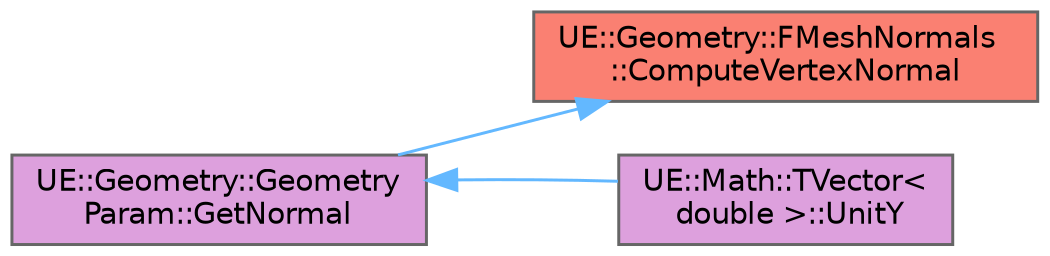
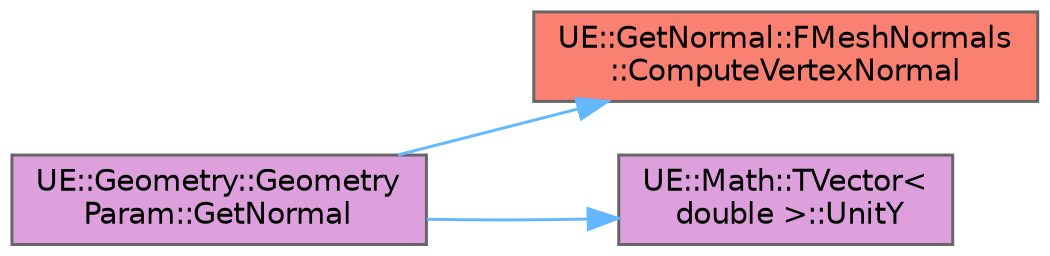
node "UE::Geometry::FMeshNormals ::ComputeVertexNormal": label "UE::Geometry::FMeshNormals ::ComputeVertexNormal" -> "UE::GetNormal::FMeshNormals ::ComputeVertexNormal"
edge "UE::Math::TVector< double >::UnitY" -> "UE::Geometry::Geometry Param::GetNormal": reversed
